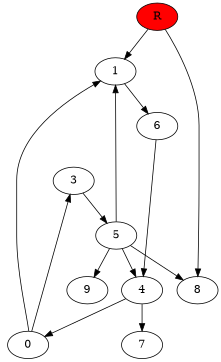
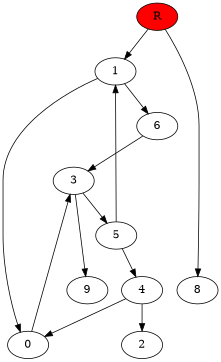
edge "0" -> "1": reversed
edge "6" -> "4": now "6" -> "3"
edge "5" -> "9": now "3" -> "9"
edge "5" -> "8": removed
node "7": label "7" -> "2"
